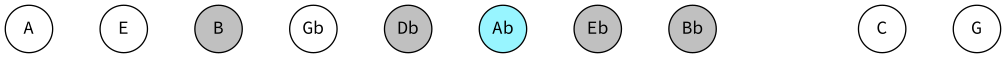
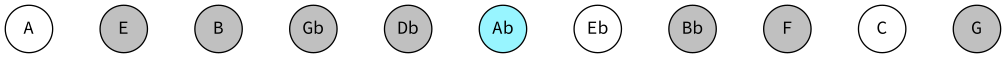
node "E": fillcolor white -> gray
node "Gb": fillcolor white -> gray
node "Eb": fillcolor gray -> white
node "F": added
node "G": fillcolor white -> gray
